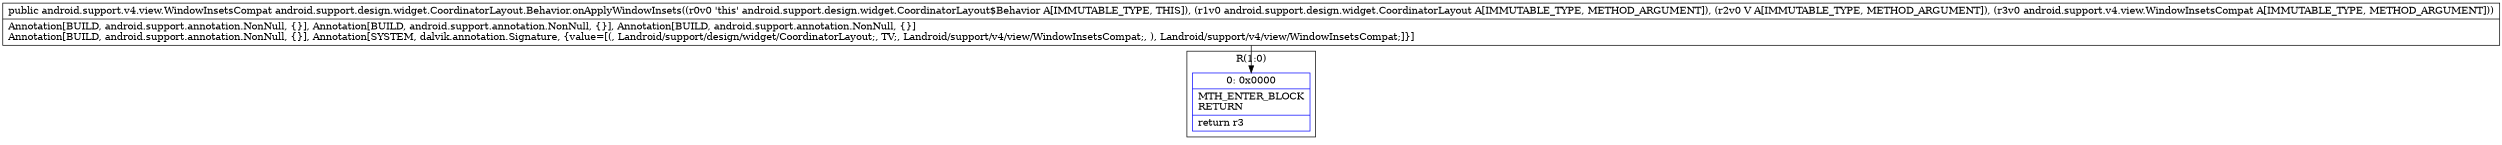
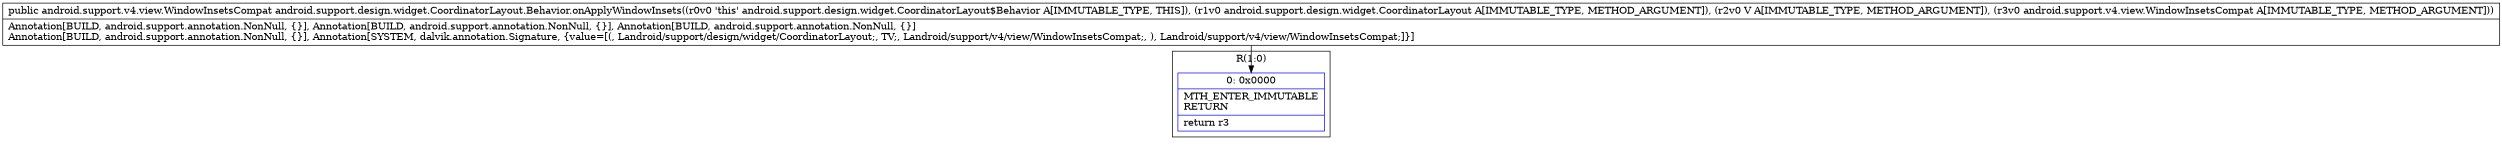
node "0: 0x0000": text "MTH_ENTER_BLOCK" -> "MTH_ENTER_IMMUTABLE"
